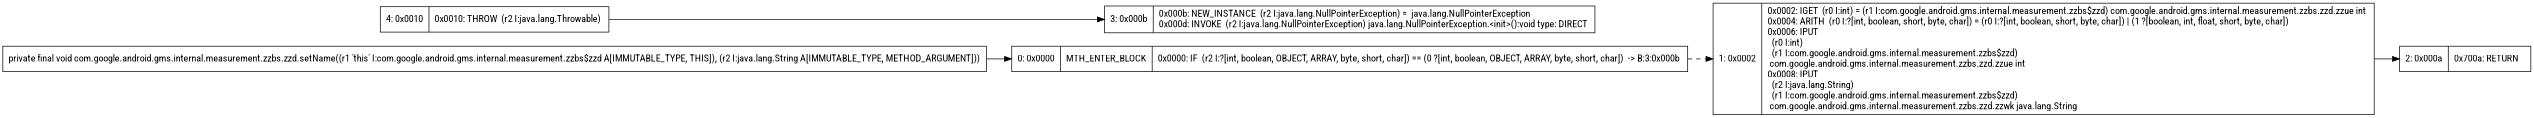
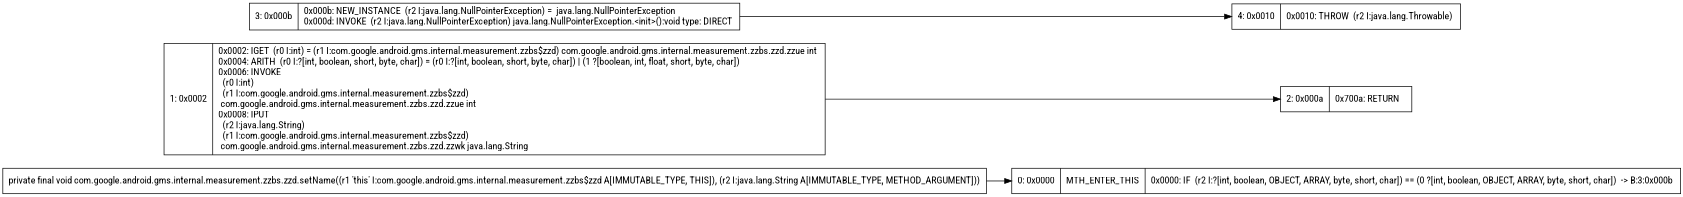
edge "4: 0x0010" -> "3: 0x000b": reversed
node "1: 0x0002": text "0x0006: IPUT" -> "0x0006: INVOKE"
node "0: 0x0000": text "MTH_ENTER_BLOCK" -> "MTH_ENTER_THIS"
edge "0: 0x0000" -> "1: 0x0002": removed
